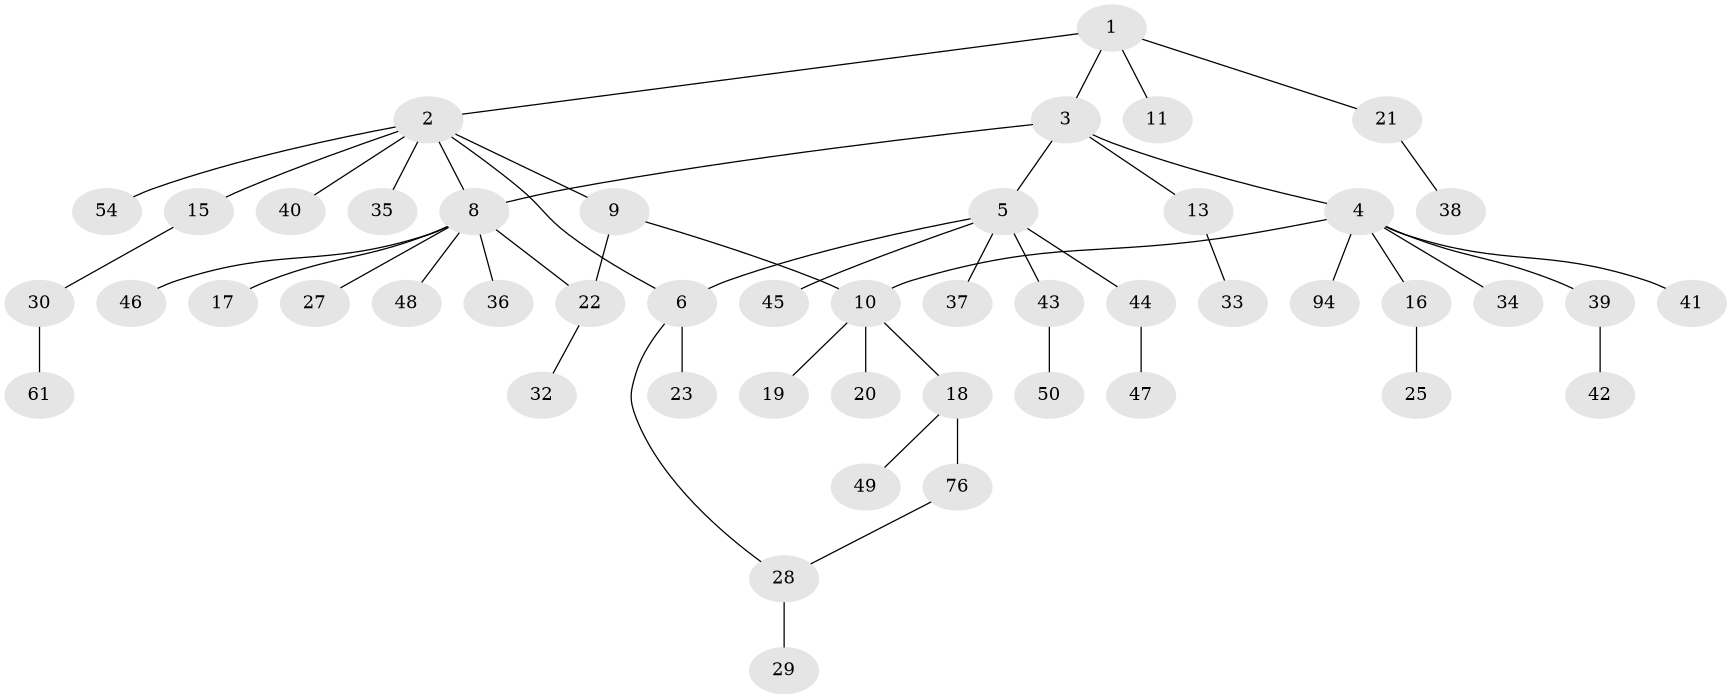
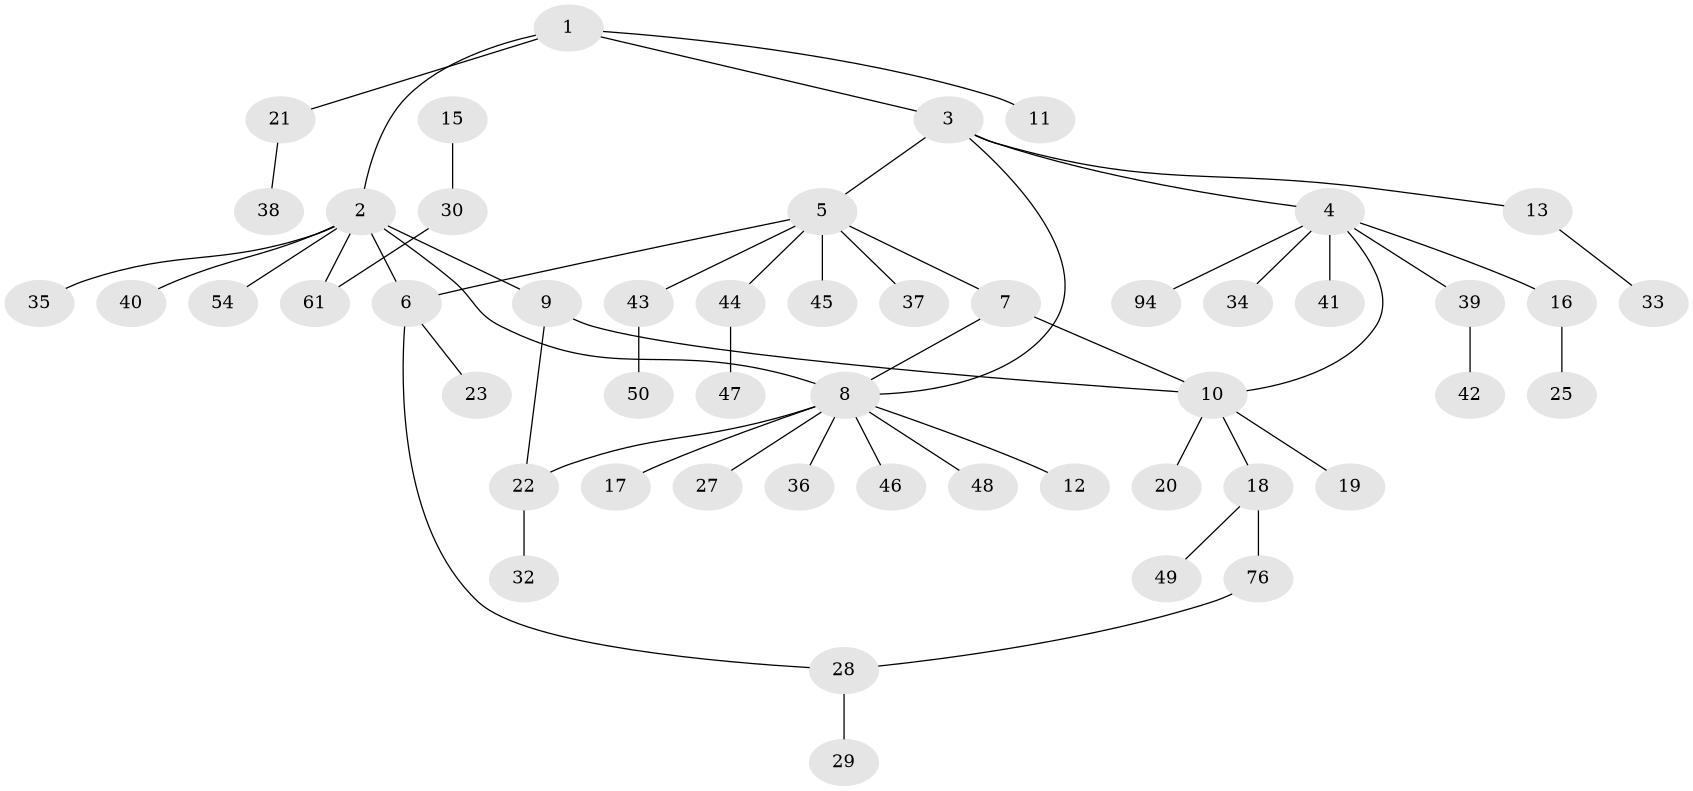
edge "2" -- "15": now "2" -- "61"
node "7": added
node "12": added
